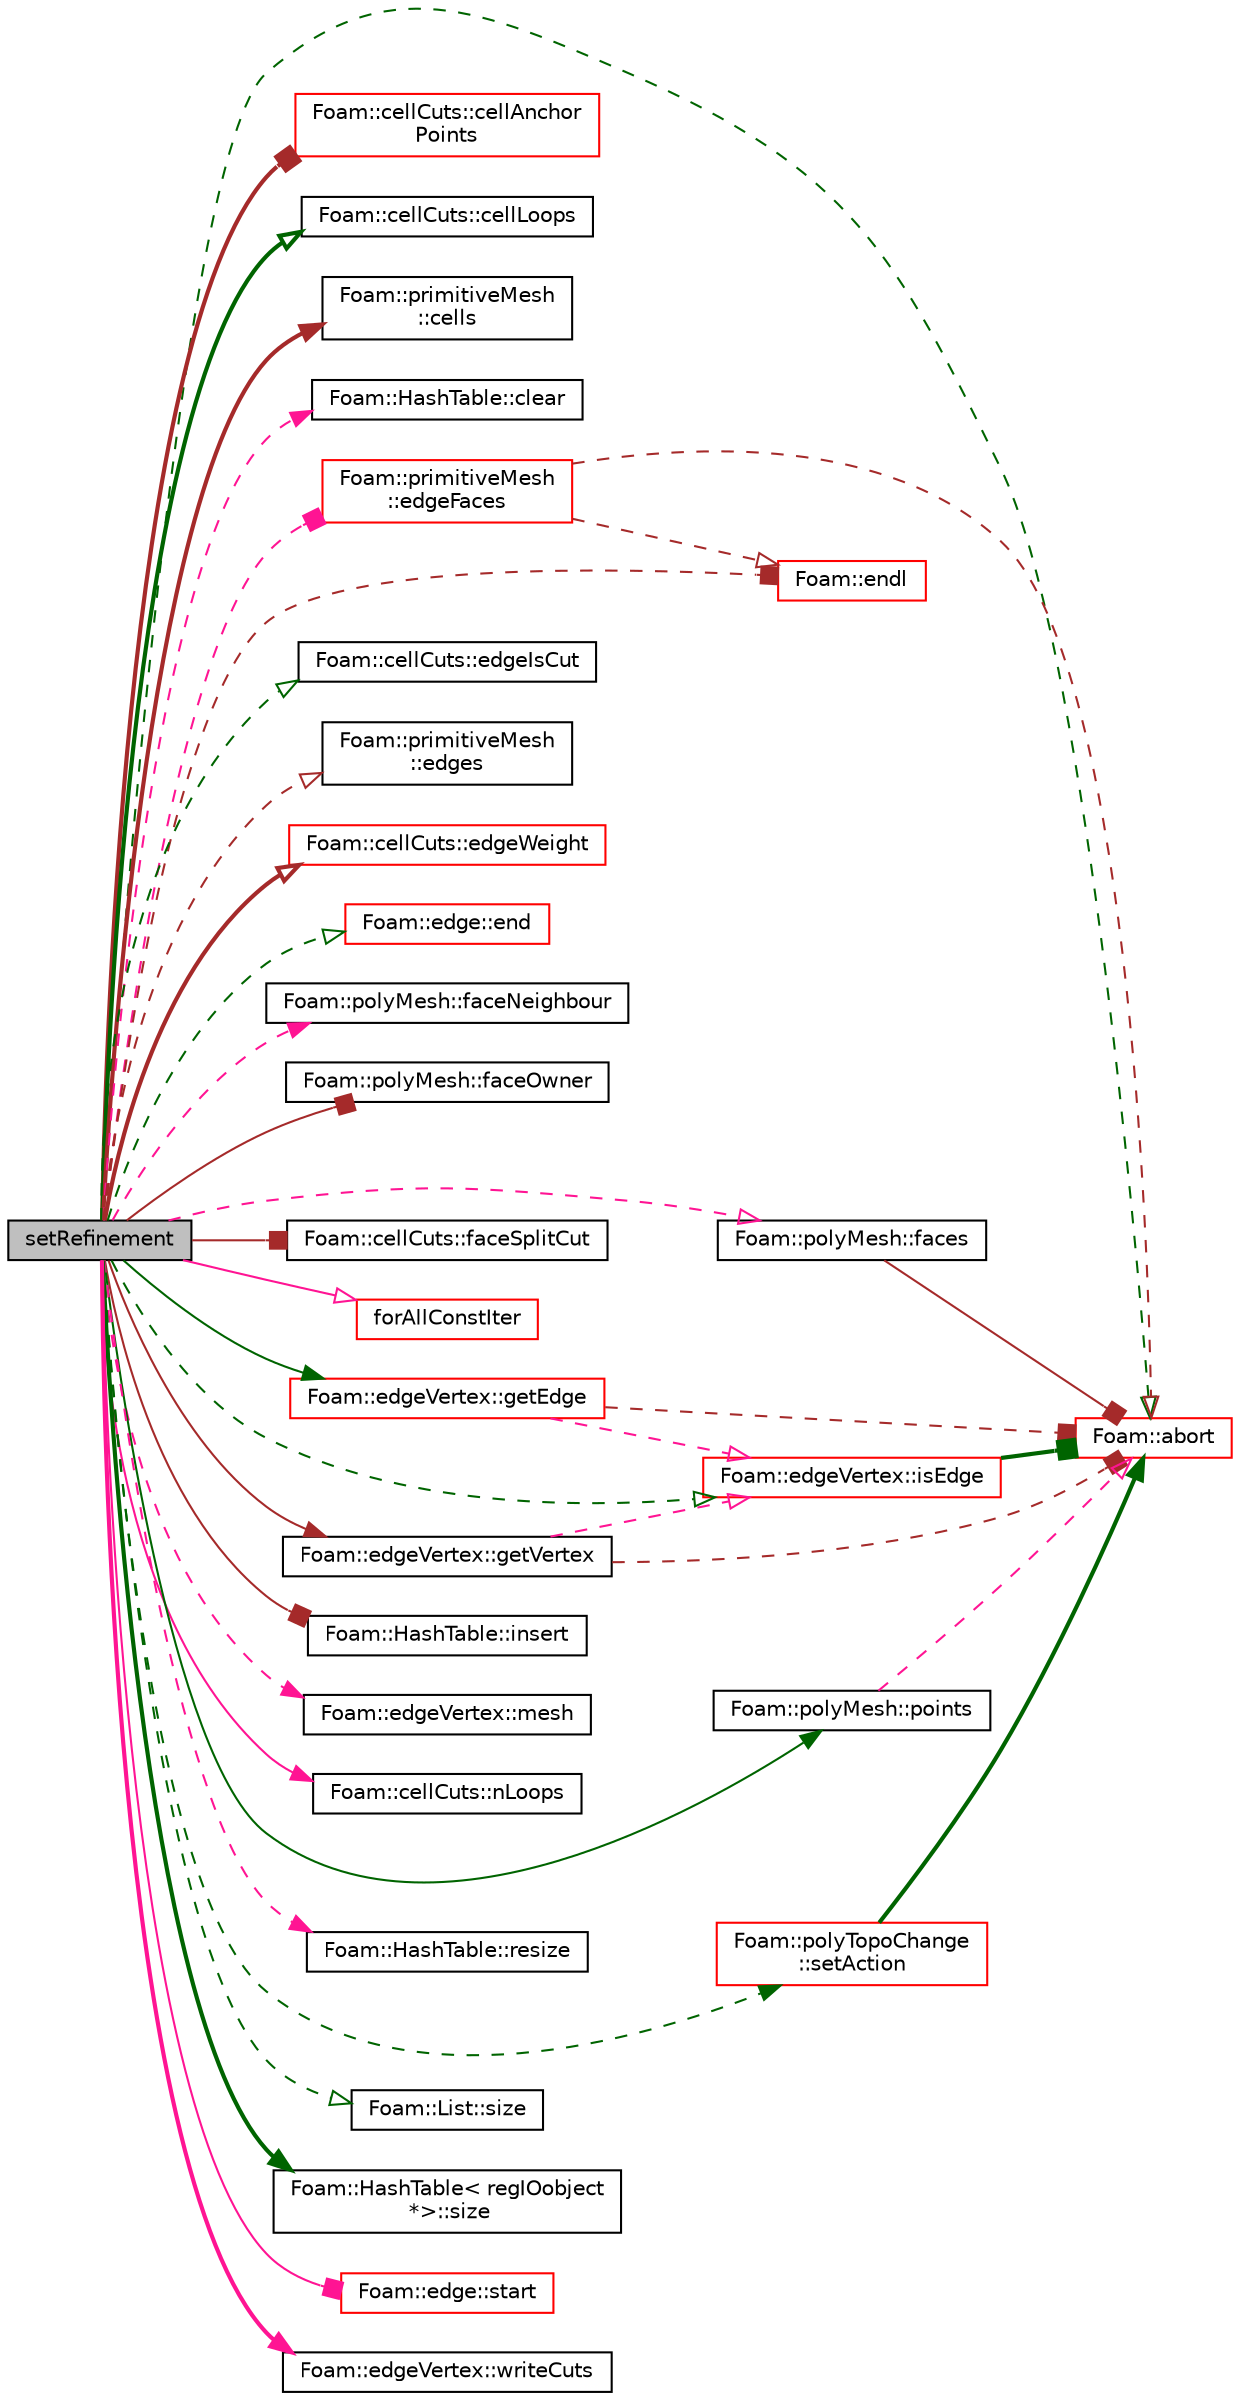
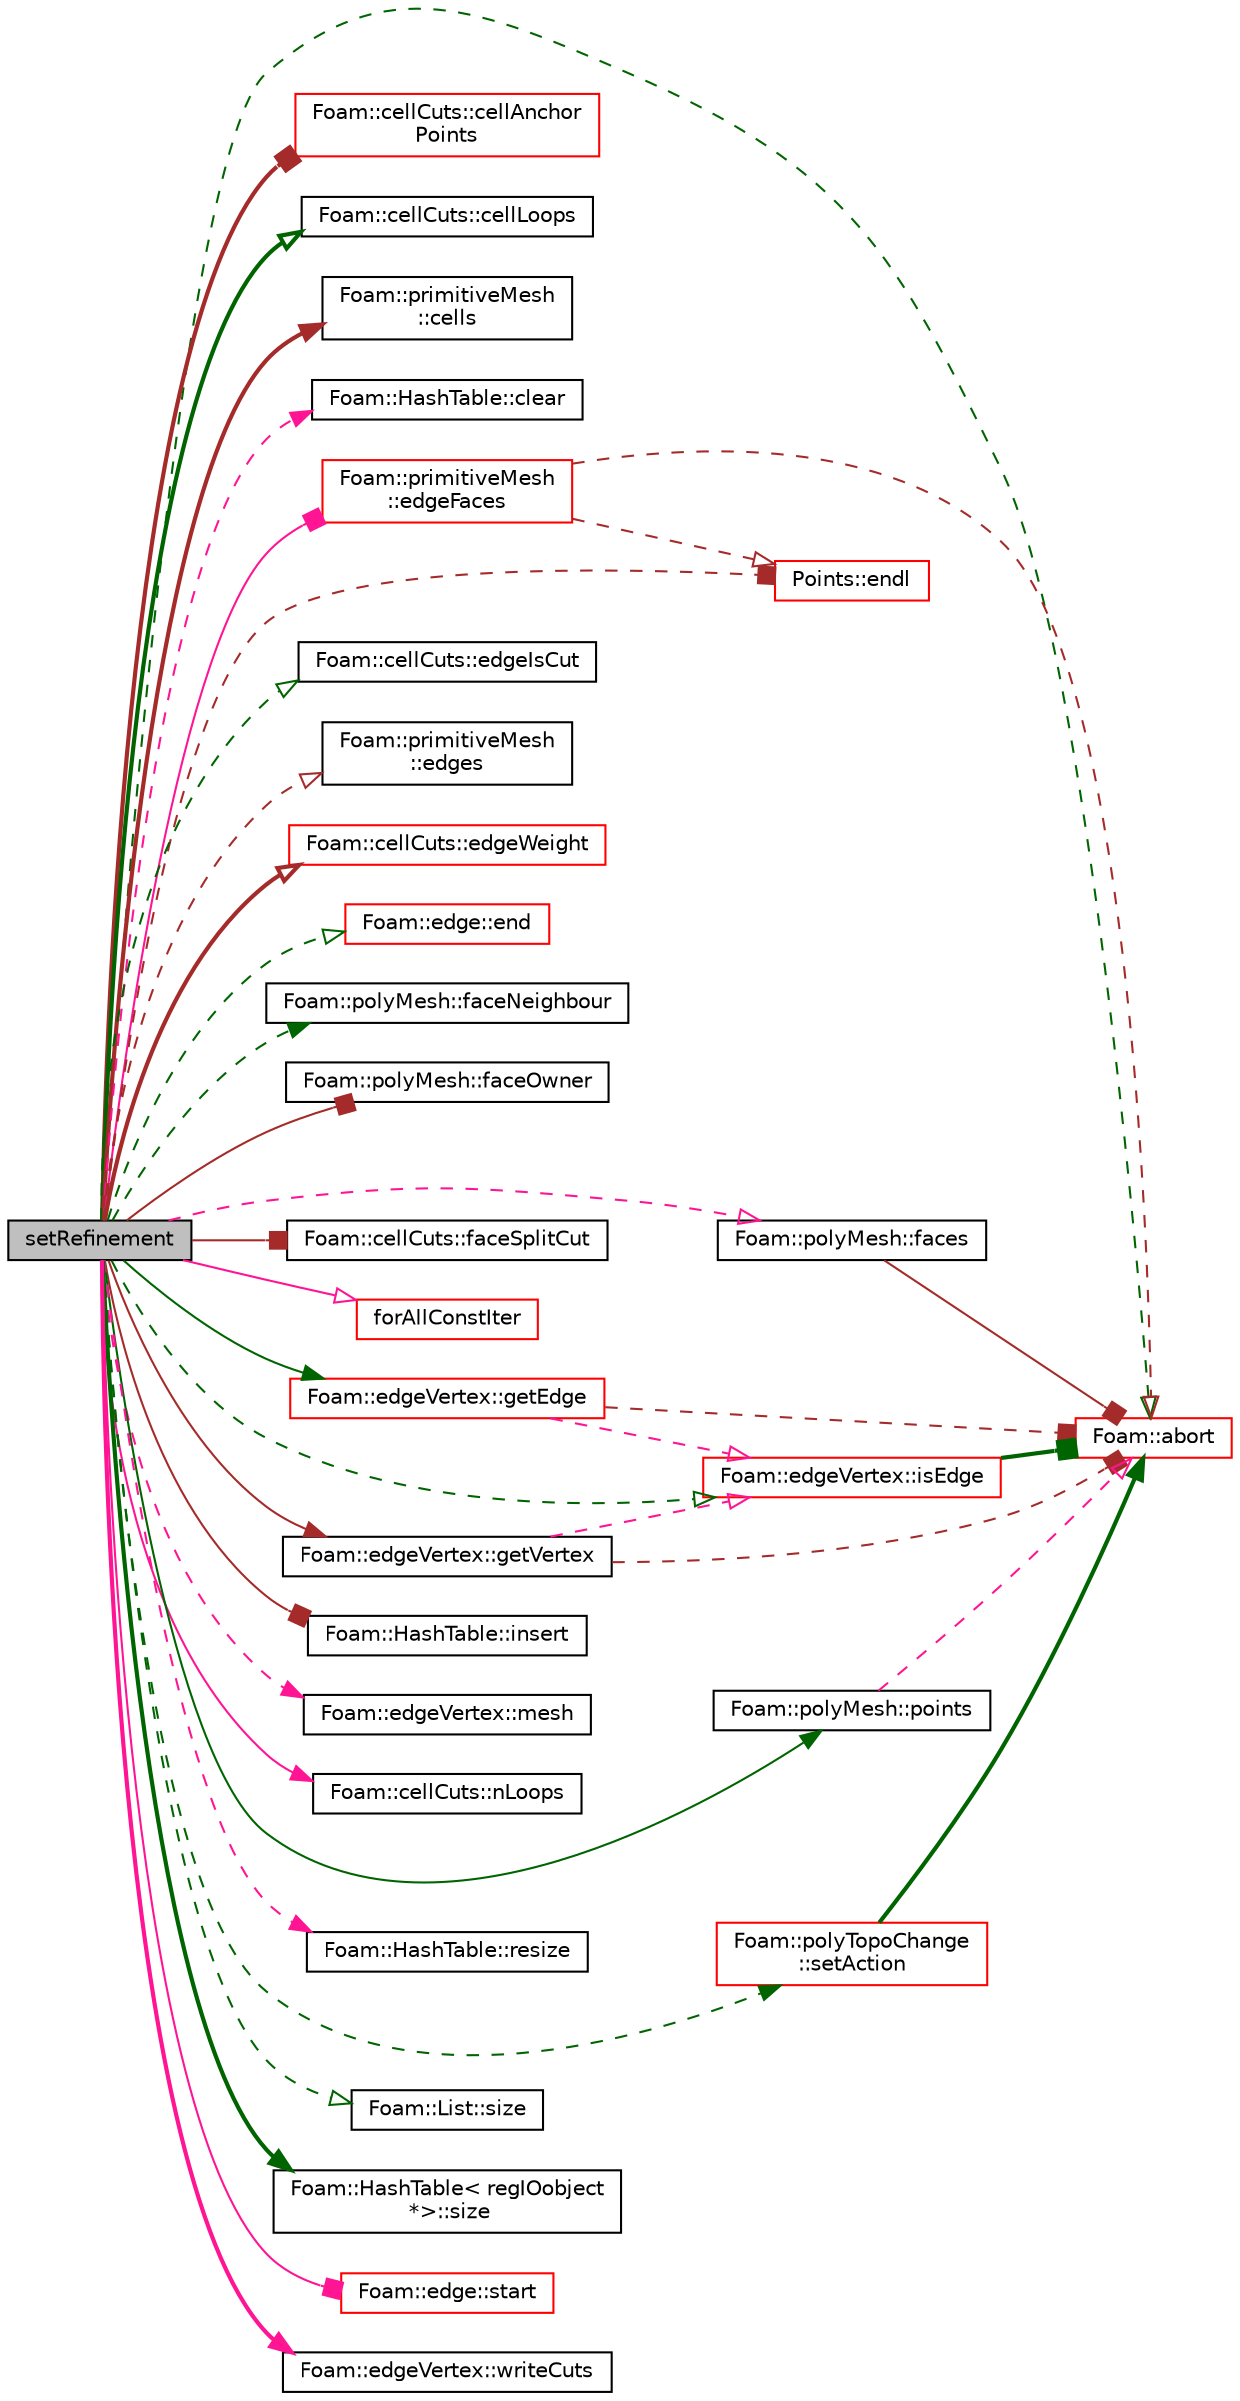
node "Foam::endl": label "Foam::endl" -> "Points::endl"
edge "setRefinement" -> "Foam::primitiveMesh ::edgeFaces": style dashed -> solid
edge "setRefinement" -> "Foam::polyMesh::faceNeighbour": color deeppink -> darkgreen
